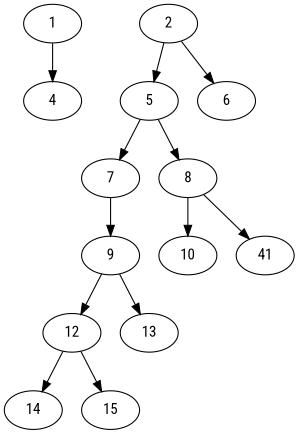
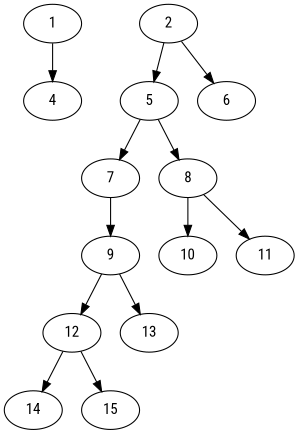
node "41": label "41" -> "11"
